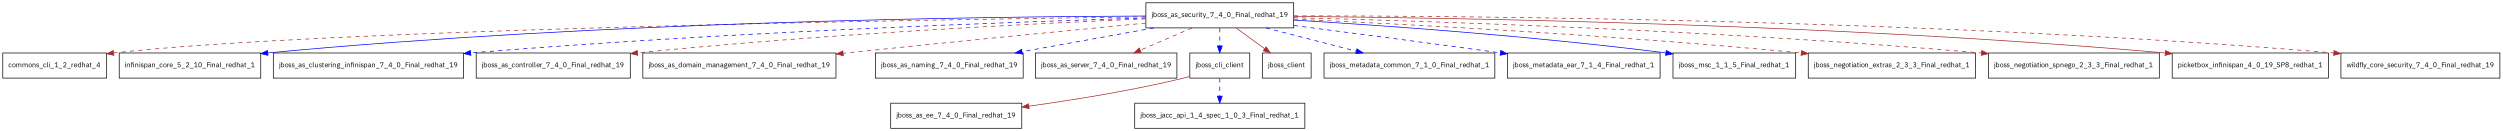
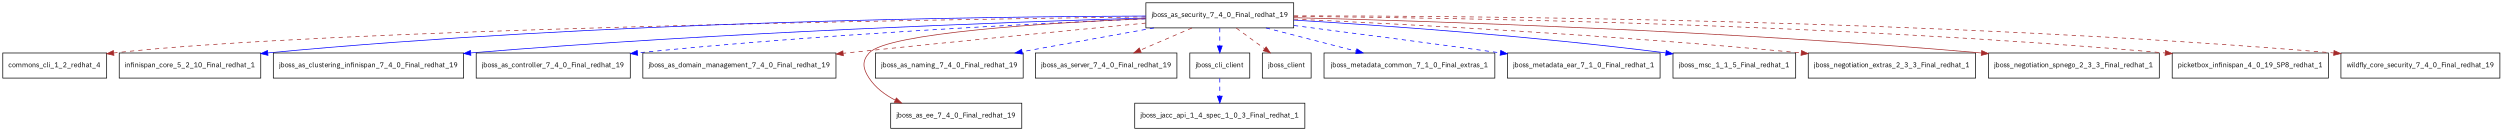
edge "jboss_as_security_7_4_0_Final_redhat_19" -> "picketbox_infinispan_4_0_19_SP8_redhat_1": style solid -> dashed
edge "jboss_as_security_7_4_0_Final_redhat_19" -> "jboss_negotiation_spnego_2_3_3_Final_redhat_1": style dashed -> solid
edge "jboss_as_security_7_4_0_Final_redhat_19" -> "jboss_as_clustering_infinispan_7_4_0_Final_redhat_19": style dashed -> solid
edge "jboss_as_security_7_4_0_Final_redhat_19" -> "jboss_as_controller_7_4_0_Final_redhat_19": color brown -> blue
edge "jboss_as_security_7_4_0_Final_redhat_19" -> "jboss_client": style solid -> dashed
node "jboss_metadata_common_7_1_0_Final_redhat_1": label "jboss_metadata_common_7_1_0_Final_redhat_1" -> "jboss_metadata_common_7_1_0_Final_extras_1"
node "jboss_metadata_ear_7_1_4_Final_redhat_1": label "jboss_metadata_ear_7_1_4_Final_redhat_1" -> "jboss_metadata_ear_7_1_0_Final_redhat_1"
edge "jboss_cli_client" -> "jboss_as_ee_7_4_0_Final_redhat_19": now "jboss_as_security_7_4_0_Final_redhat_19" -> "jboss_as_ee_7_4_0_Final_redhat_19"
